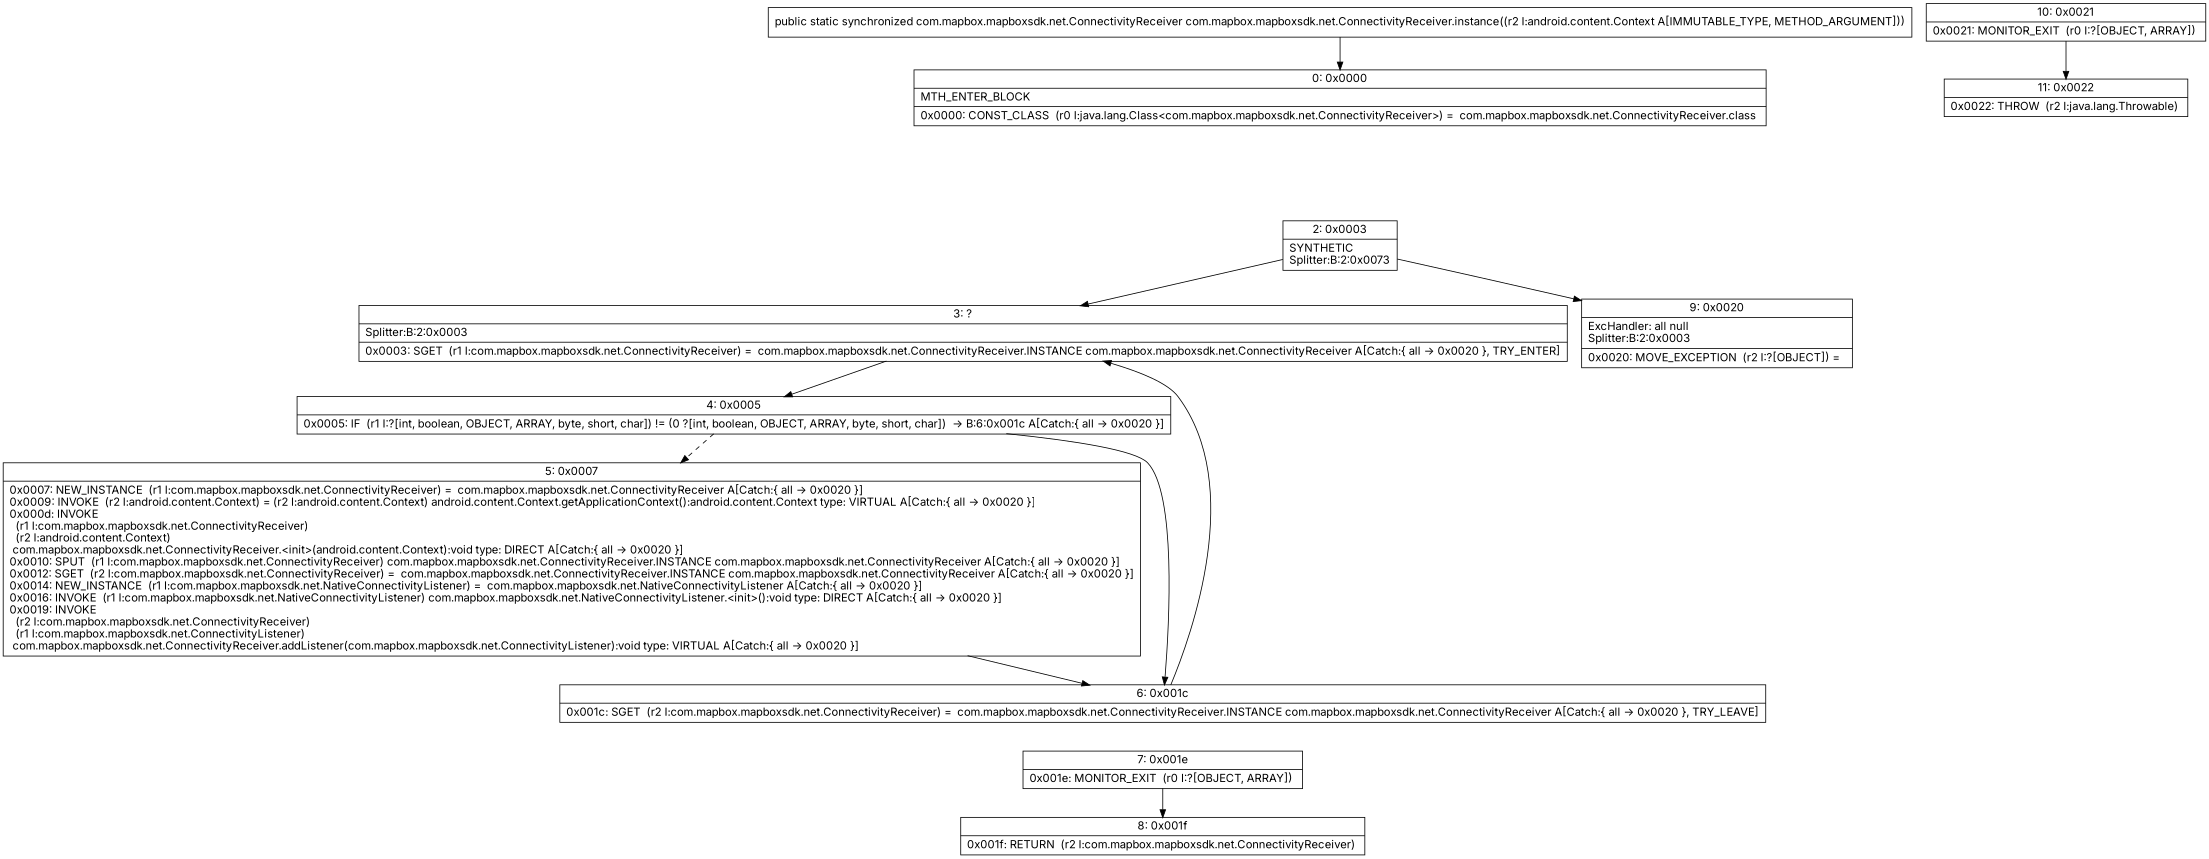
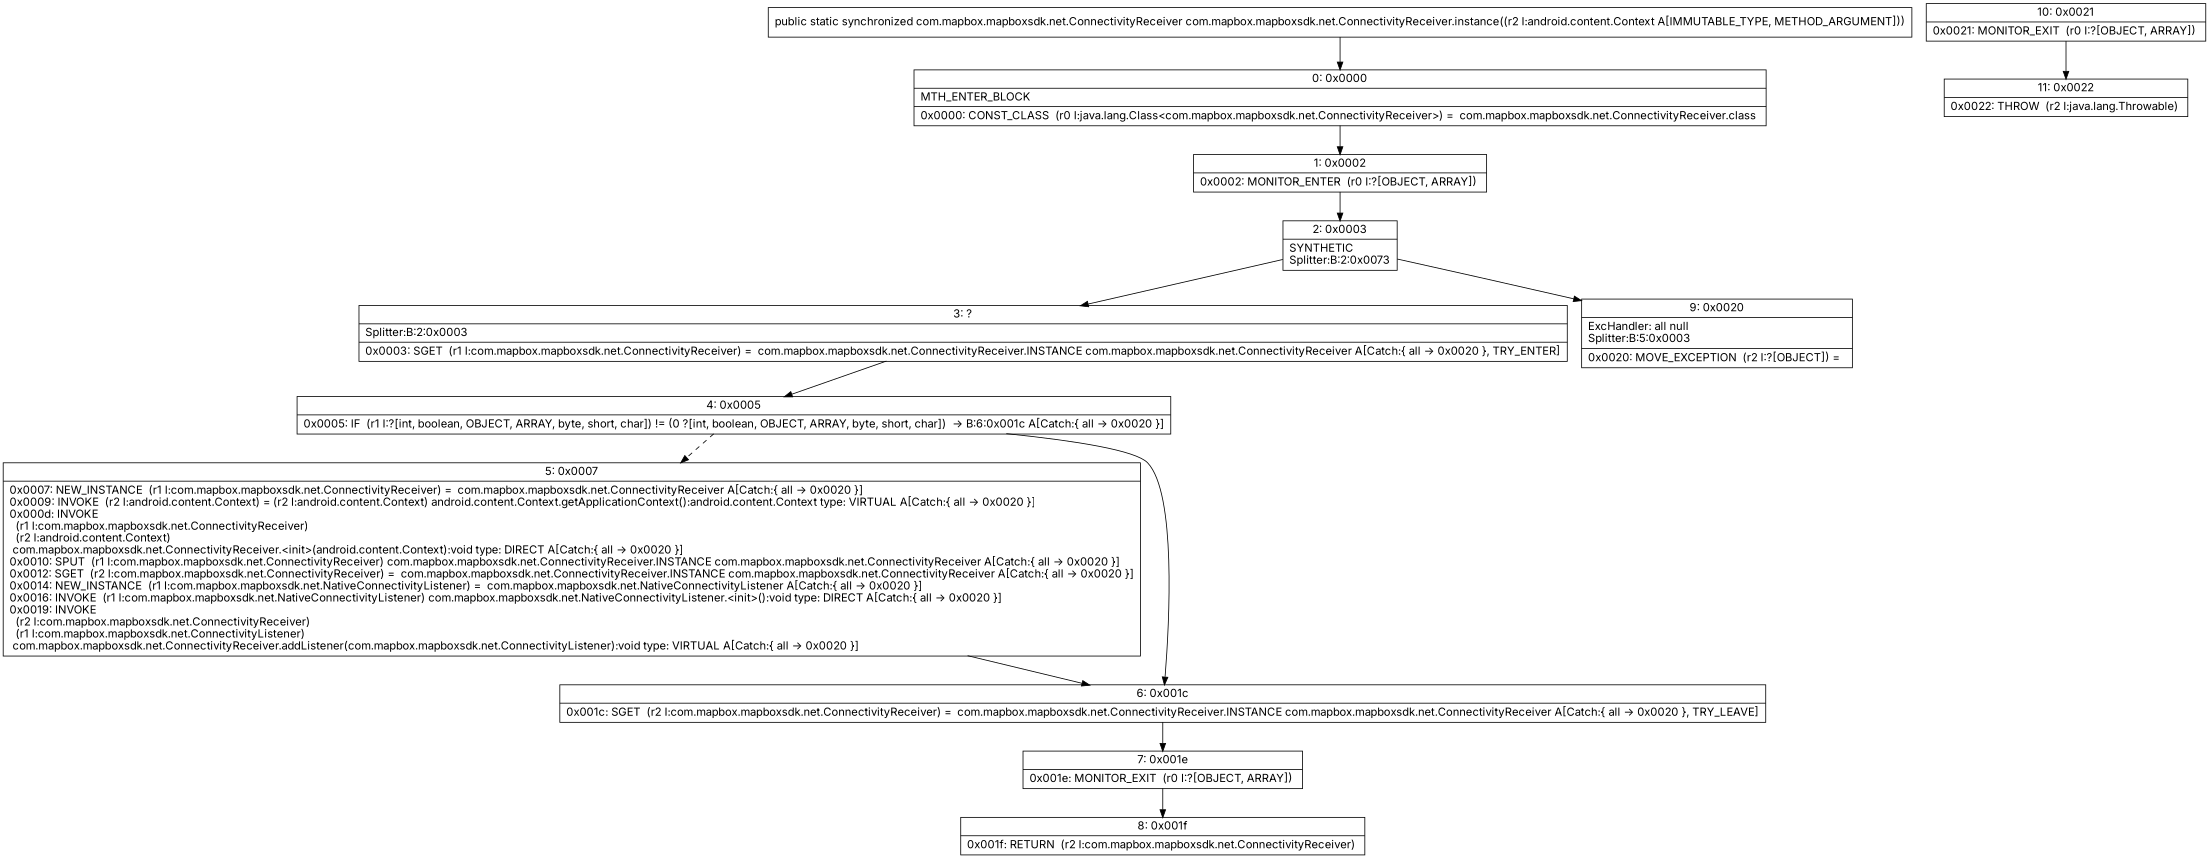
node "1: 0x0002": added
node "9: 0x0020": text "Splitter:B:2:0x0003" -> "Splitter:B:5:0x0003"
edge "6: 0x001c" -> "3: ?": now "6: 0x001c" -> "7: 0x001e"
